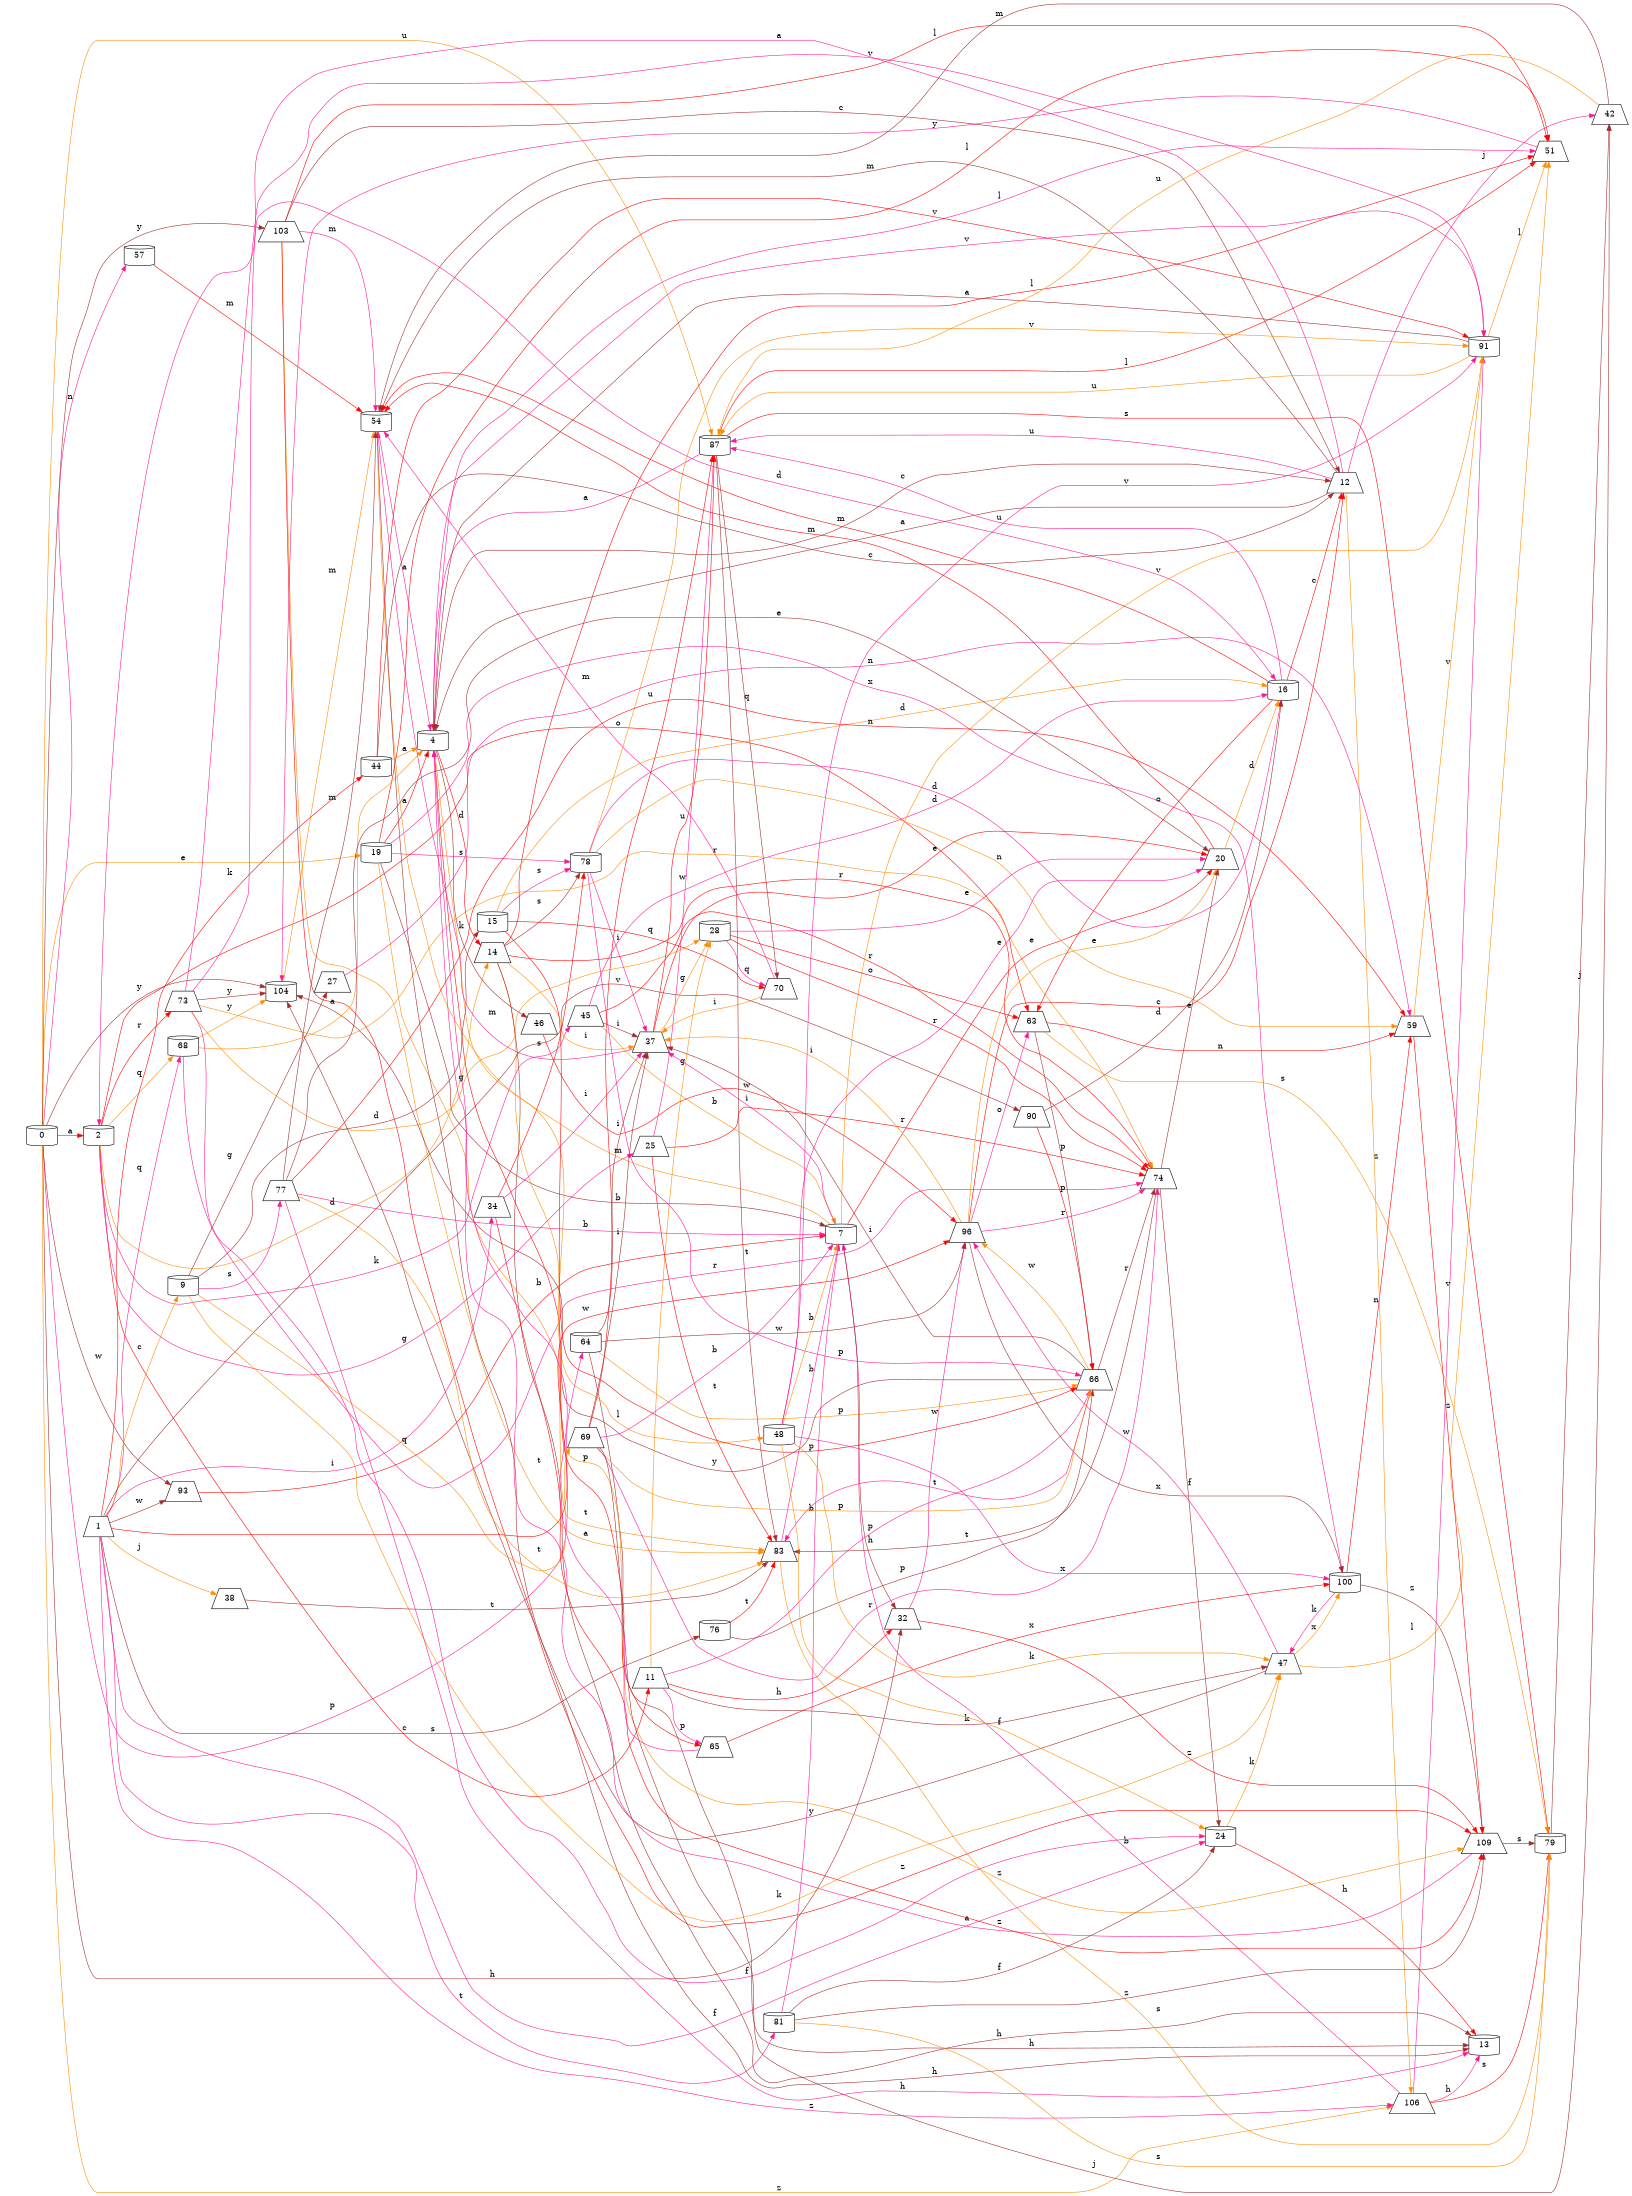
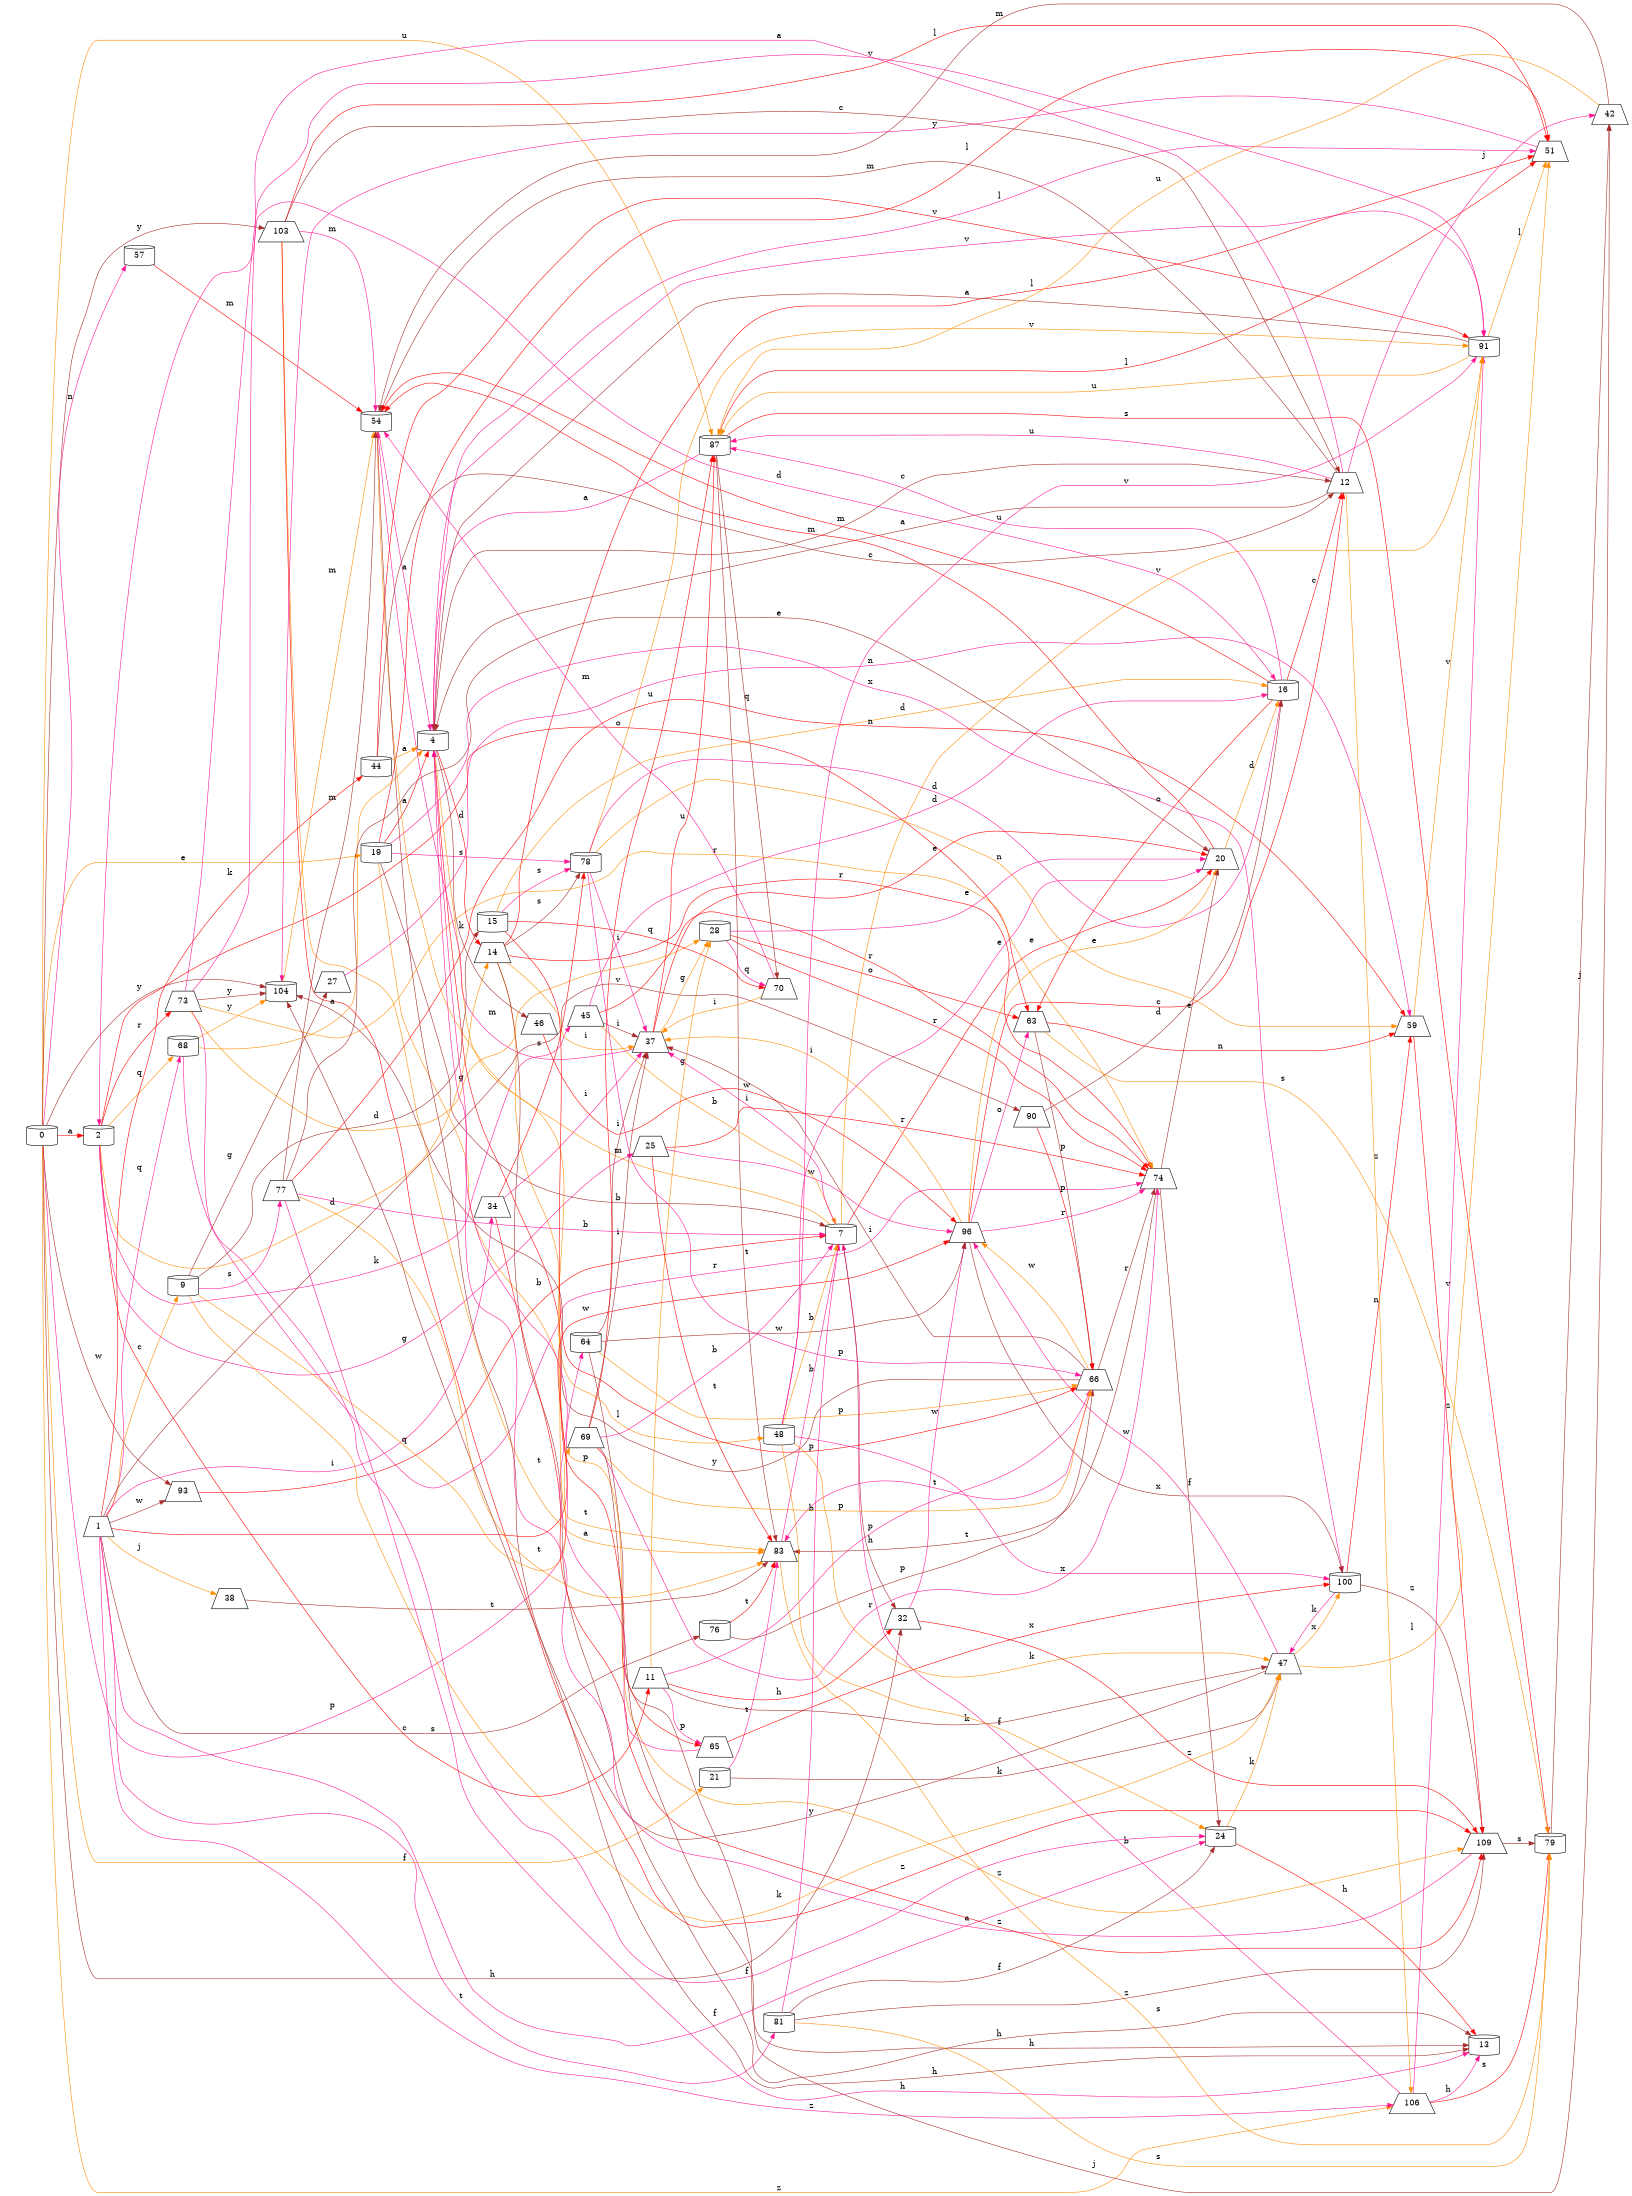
edge "25" -> "87": now "25" -> "96"
node "21": added
